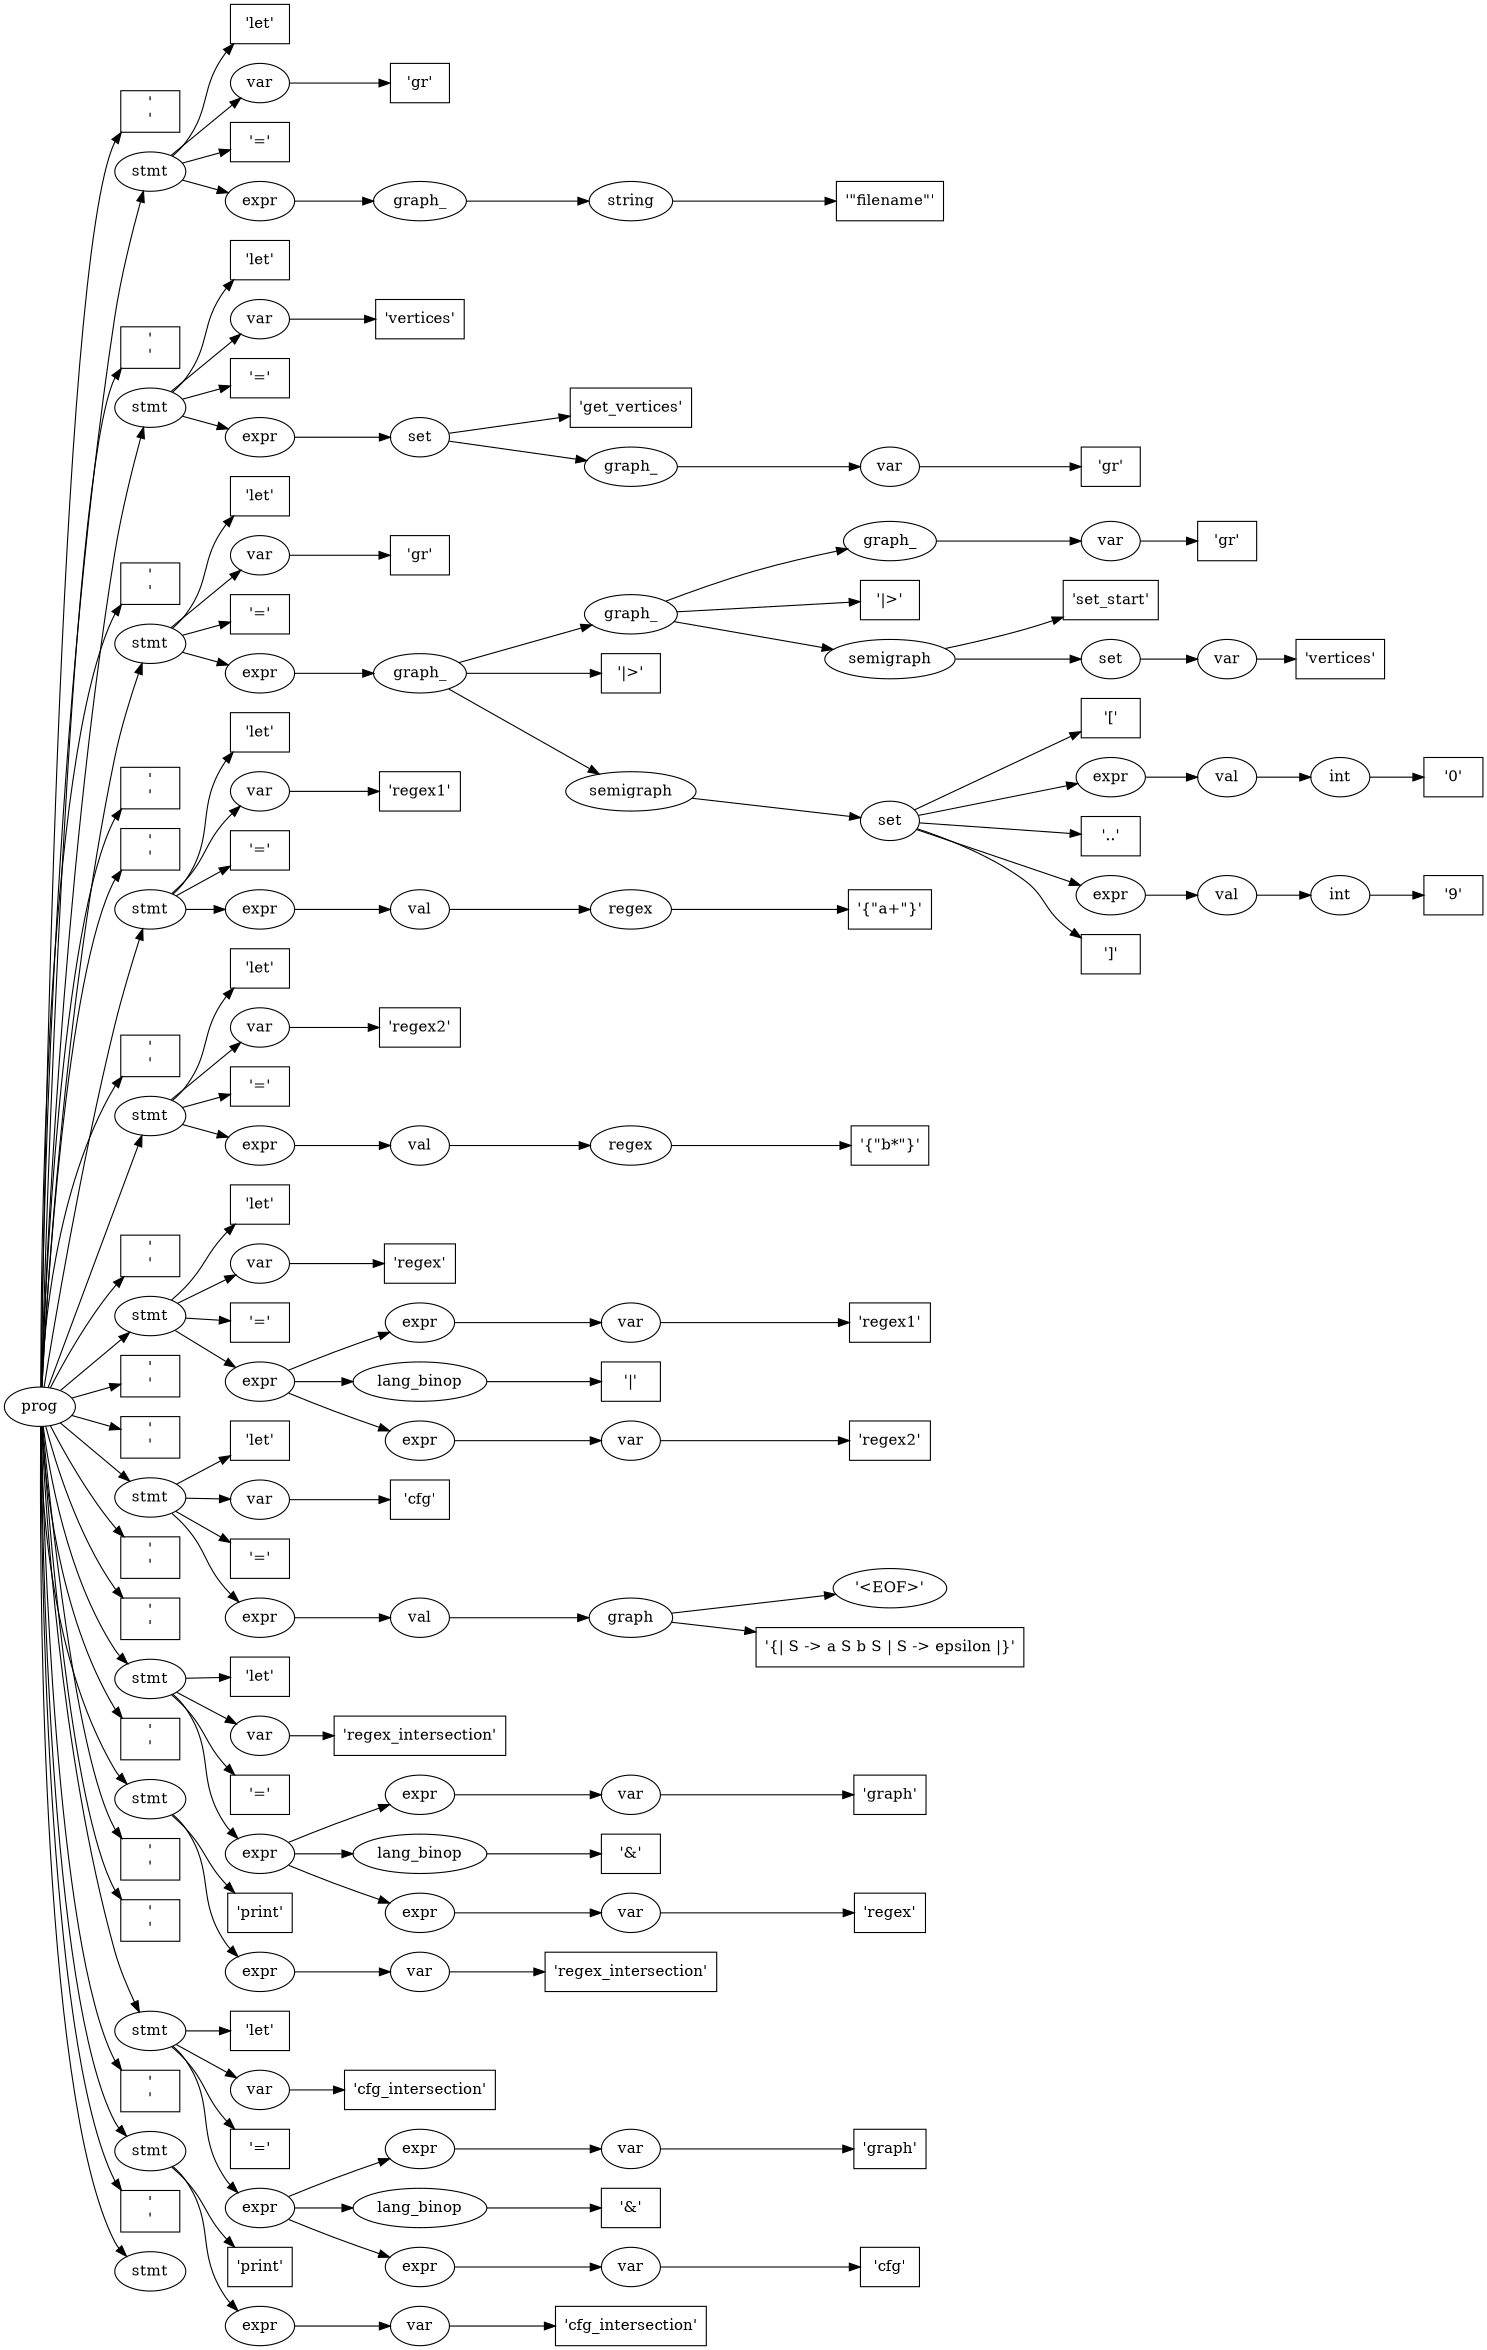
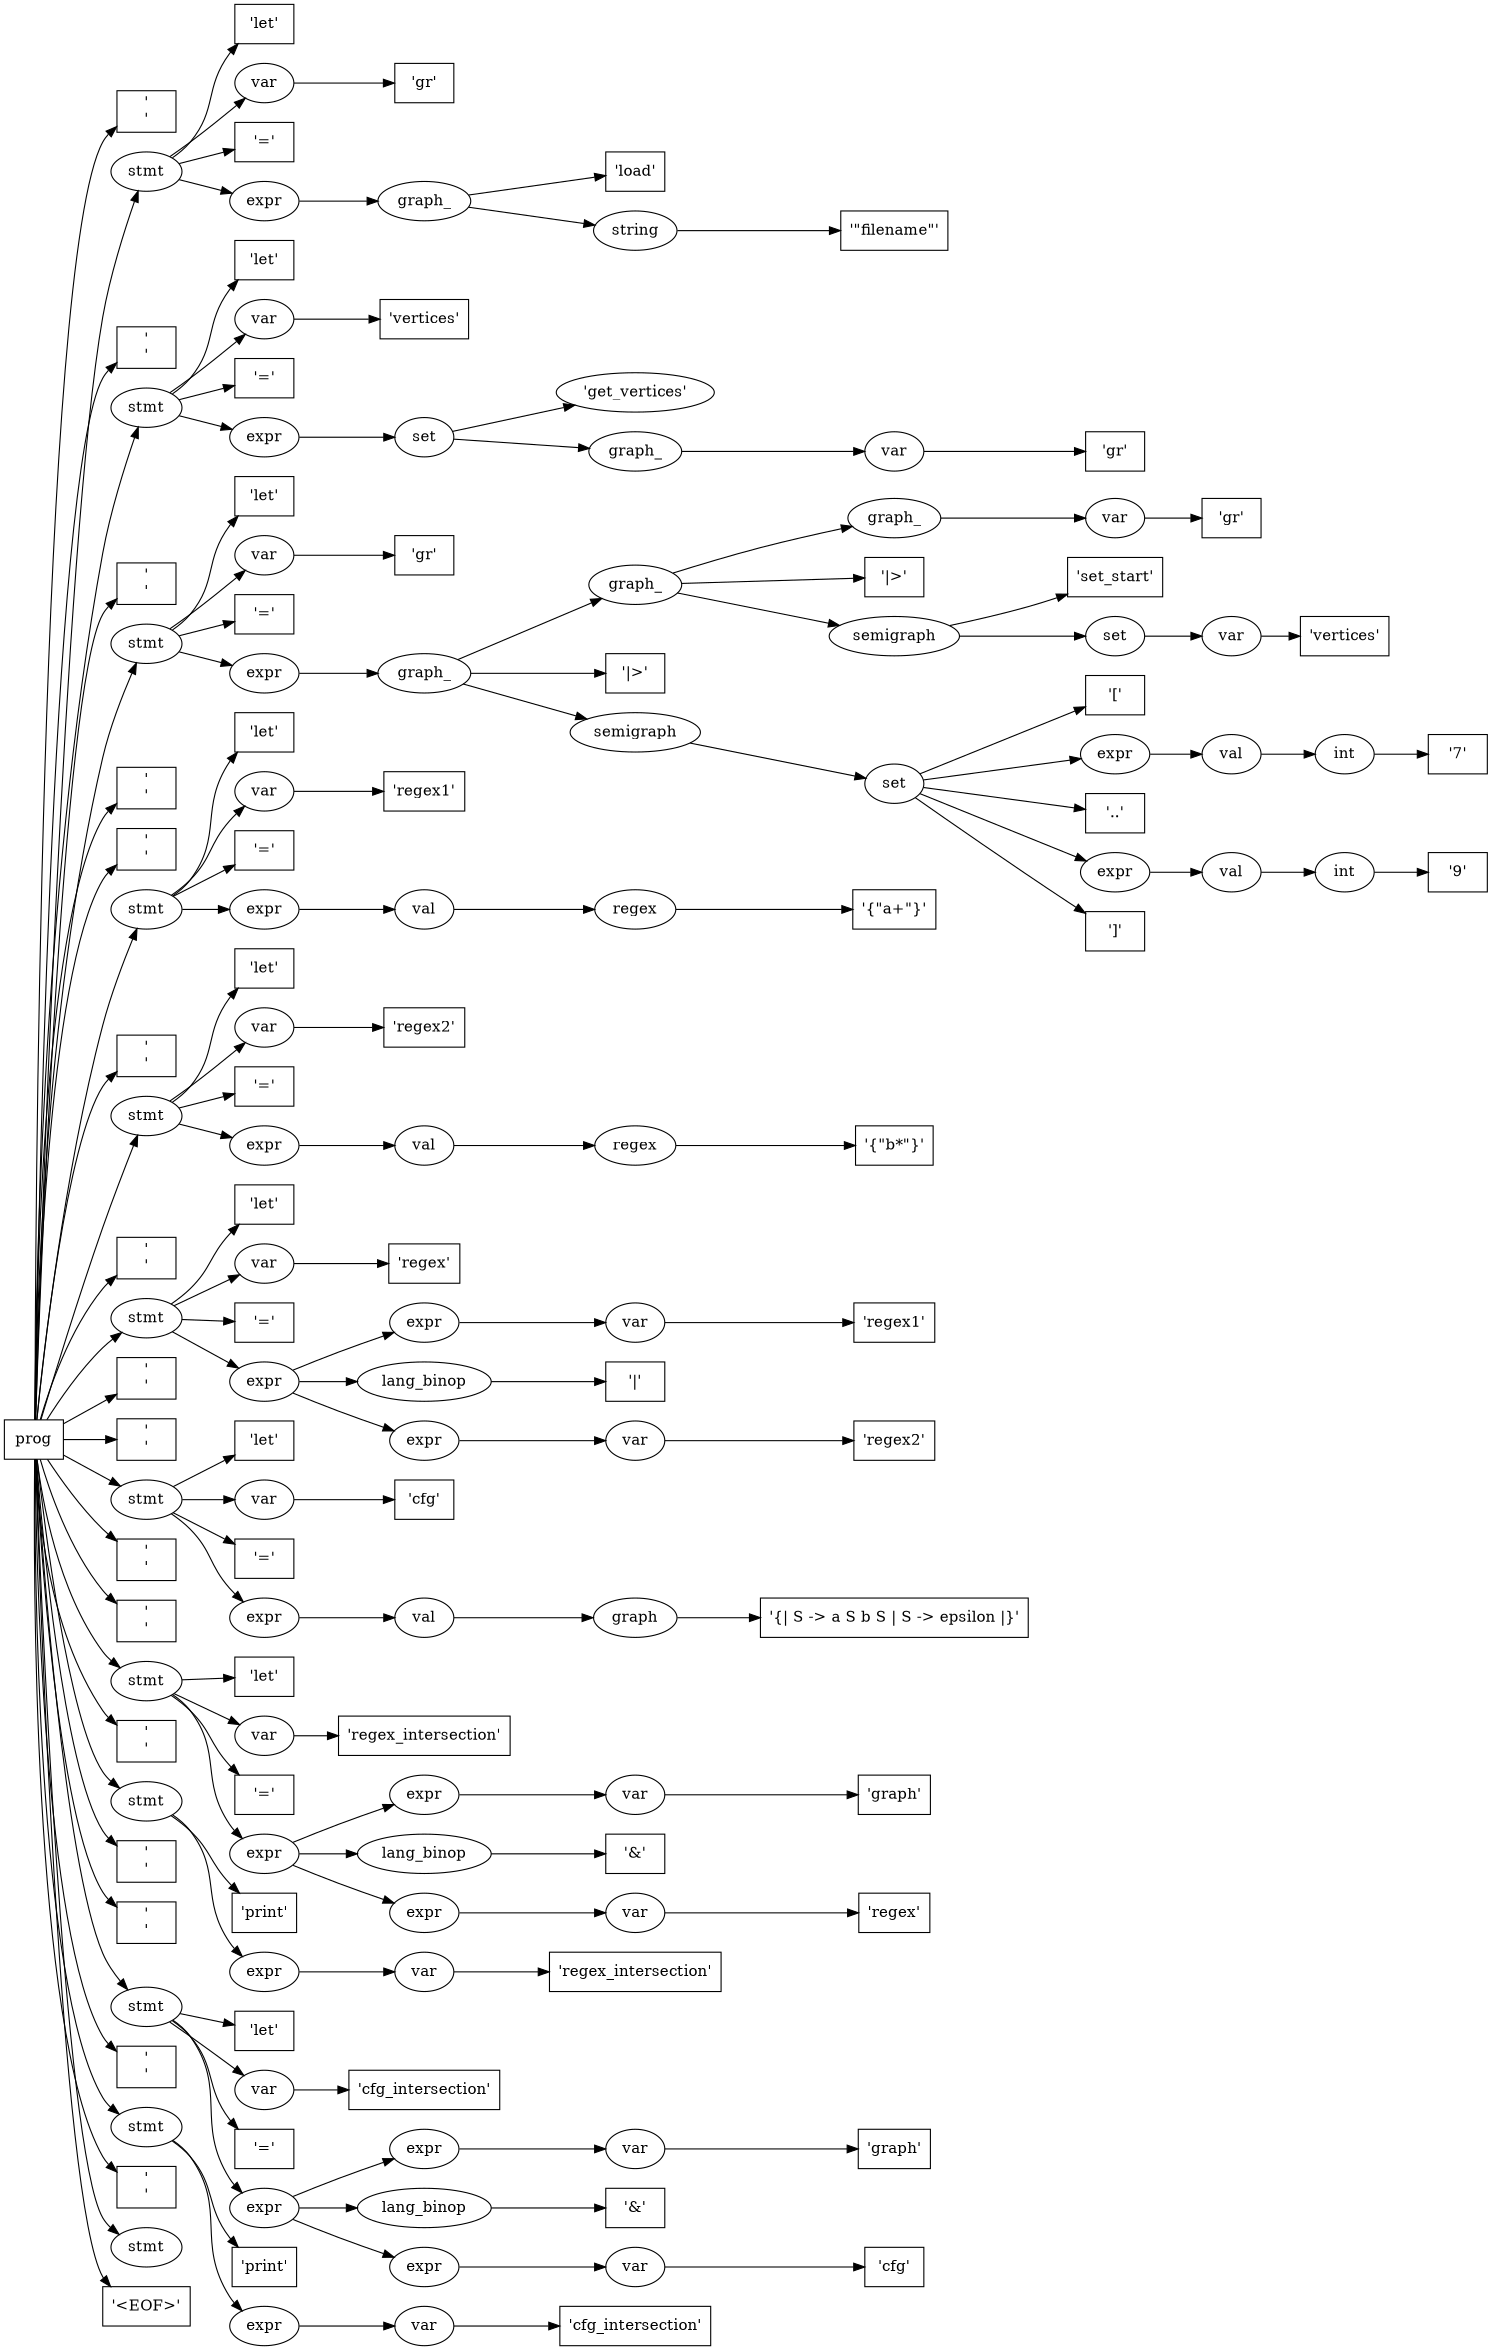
node "'load'": added
node "'get_vertices'": shape box -> ellipse
node "'0'": label "'0'" -> "'7'"
node "prog": shape ellipse -> box
node "'<EOF>'": shape ellipse -> box
edge "graph" -> "'<EOF>'": now "prog" -> "'<EOF>'"
